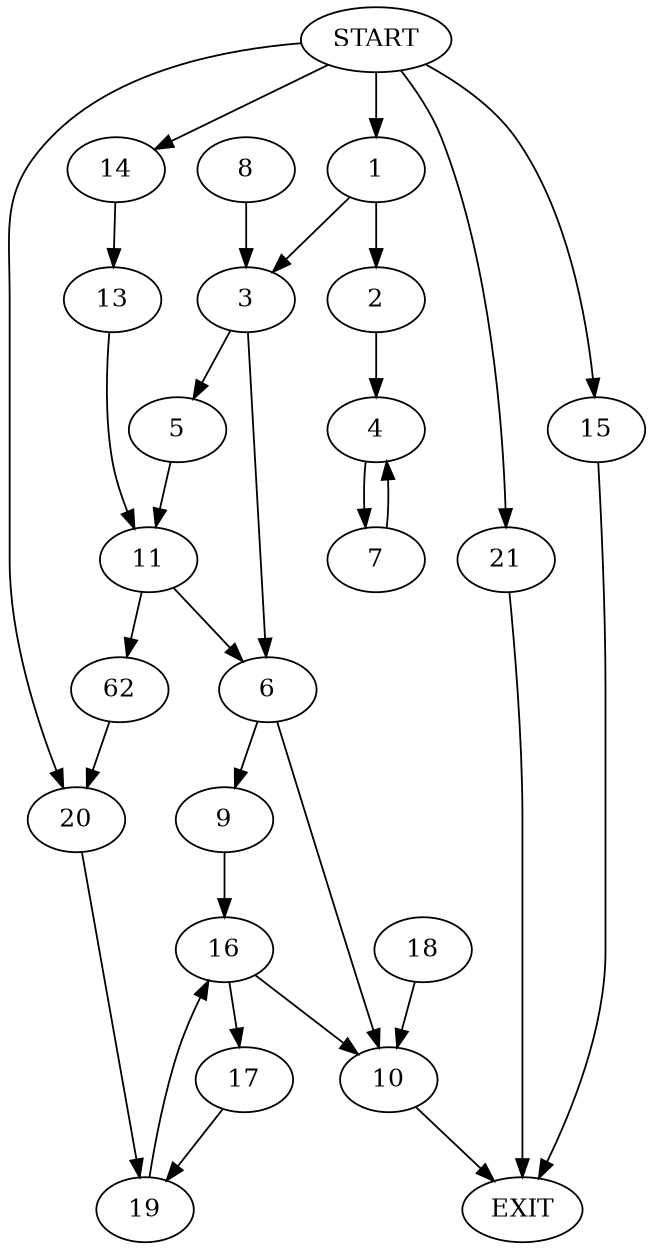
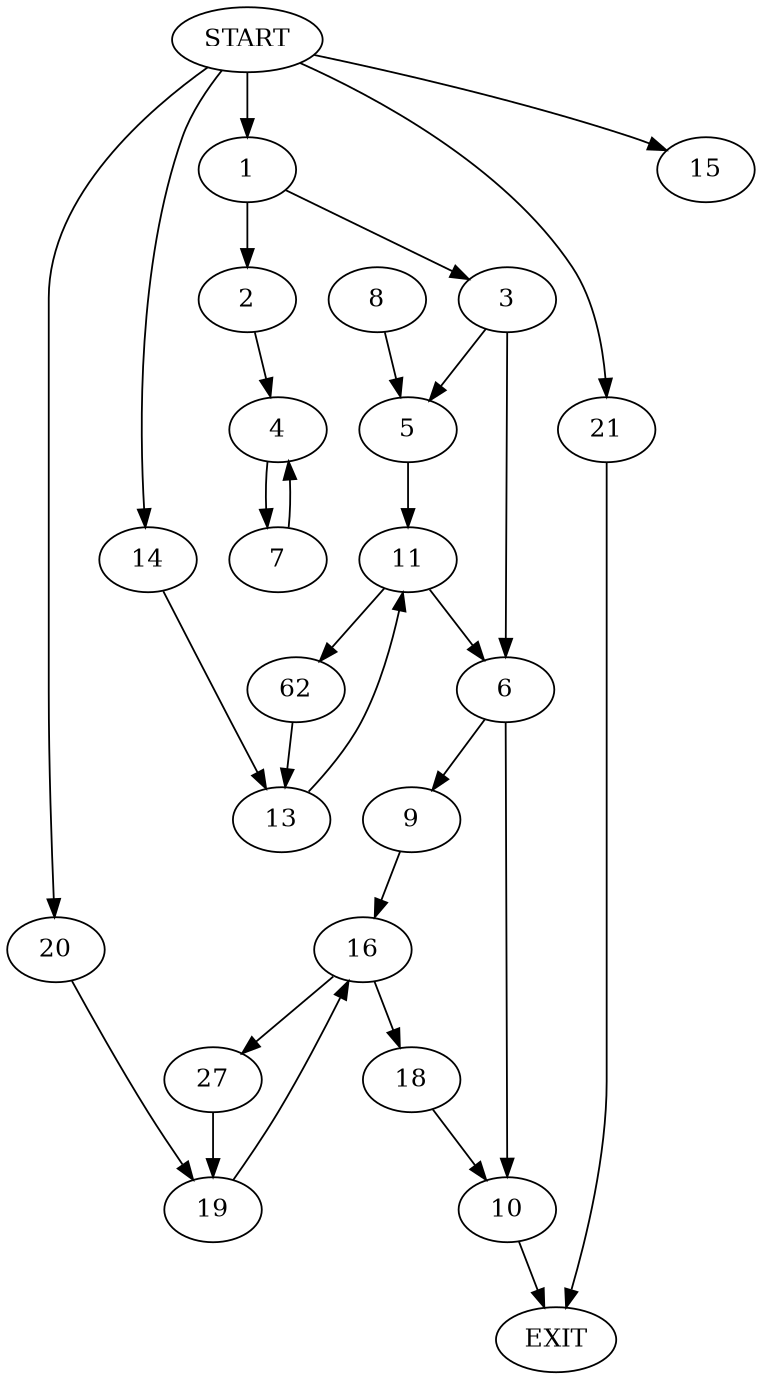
edge "8" -> "3": now "8" -> "5"
edge "62" -> "20": now "62" -> "13"
edge "15" -> "EXIT": removed
edge "16" -> "10": now "16" -> "18"
node "17": label "17" -> "27"
